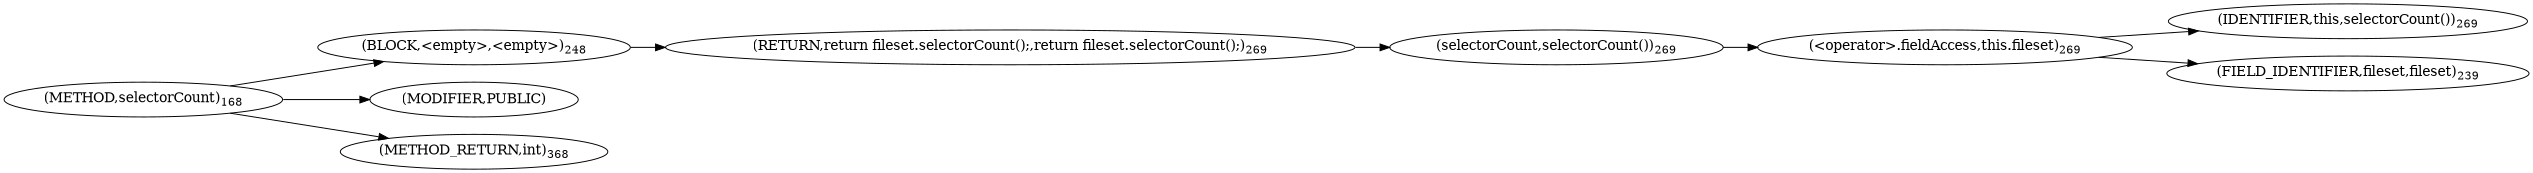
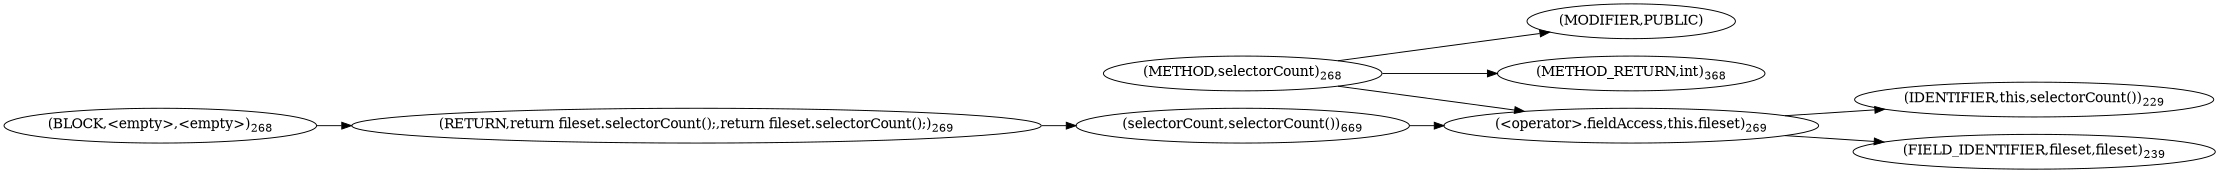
node "(IDENTIFIER,this,selectorCount())": text "269" -> "229"
node "(BLOCK,<empty>,<empty>)": text "248" -> "268"
node "(selectorCount,selectorCount())": text "269" -> "669"
edge "(METHOD,selectorCount)" -> "(BLOCK,<empty>,<empty>)": now "(METHOD,selectorCount)" -> "(<operator>.fieldAccess,this.fileset)"
node "(METHOD,selectorCount)": text "168" -> "268"
